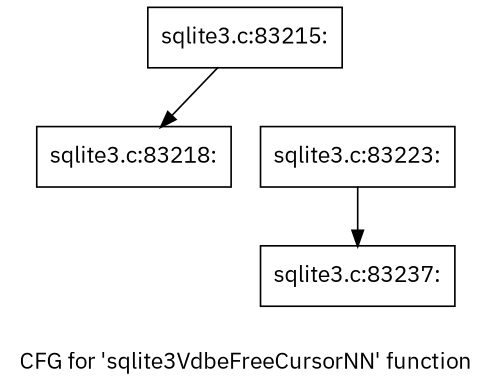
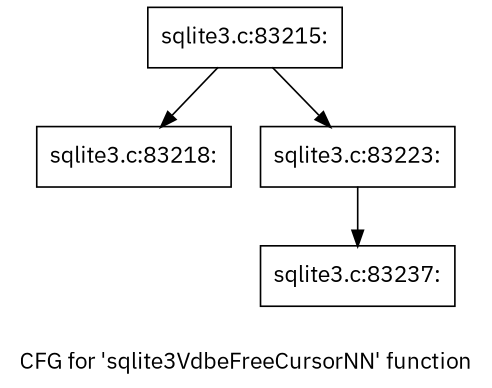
edge "sqlite3.c:83215:" -> "sqlite3.c:83223:": added
